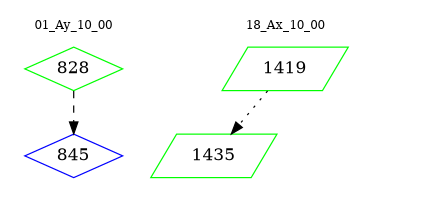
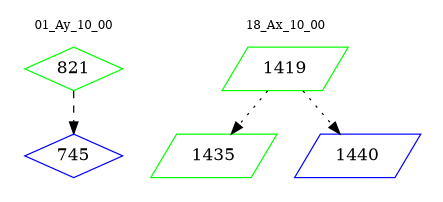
node "828": label "828" -> "821"
node "845": label "845" -> "745"
node "1440": added
